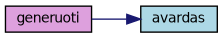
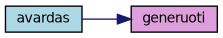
edge "generuoti" -> "avardas": reversed
